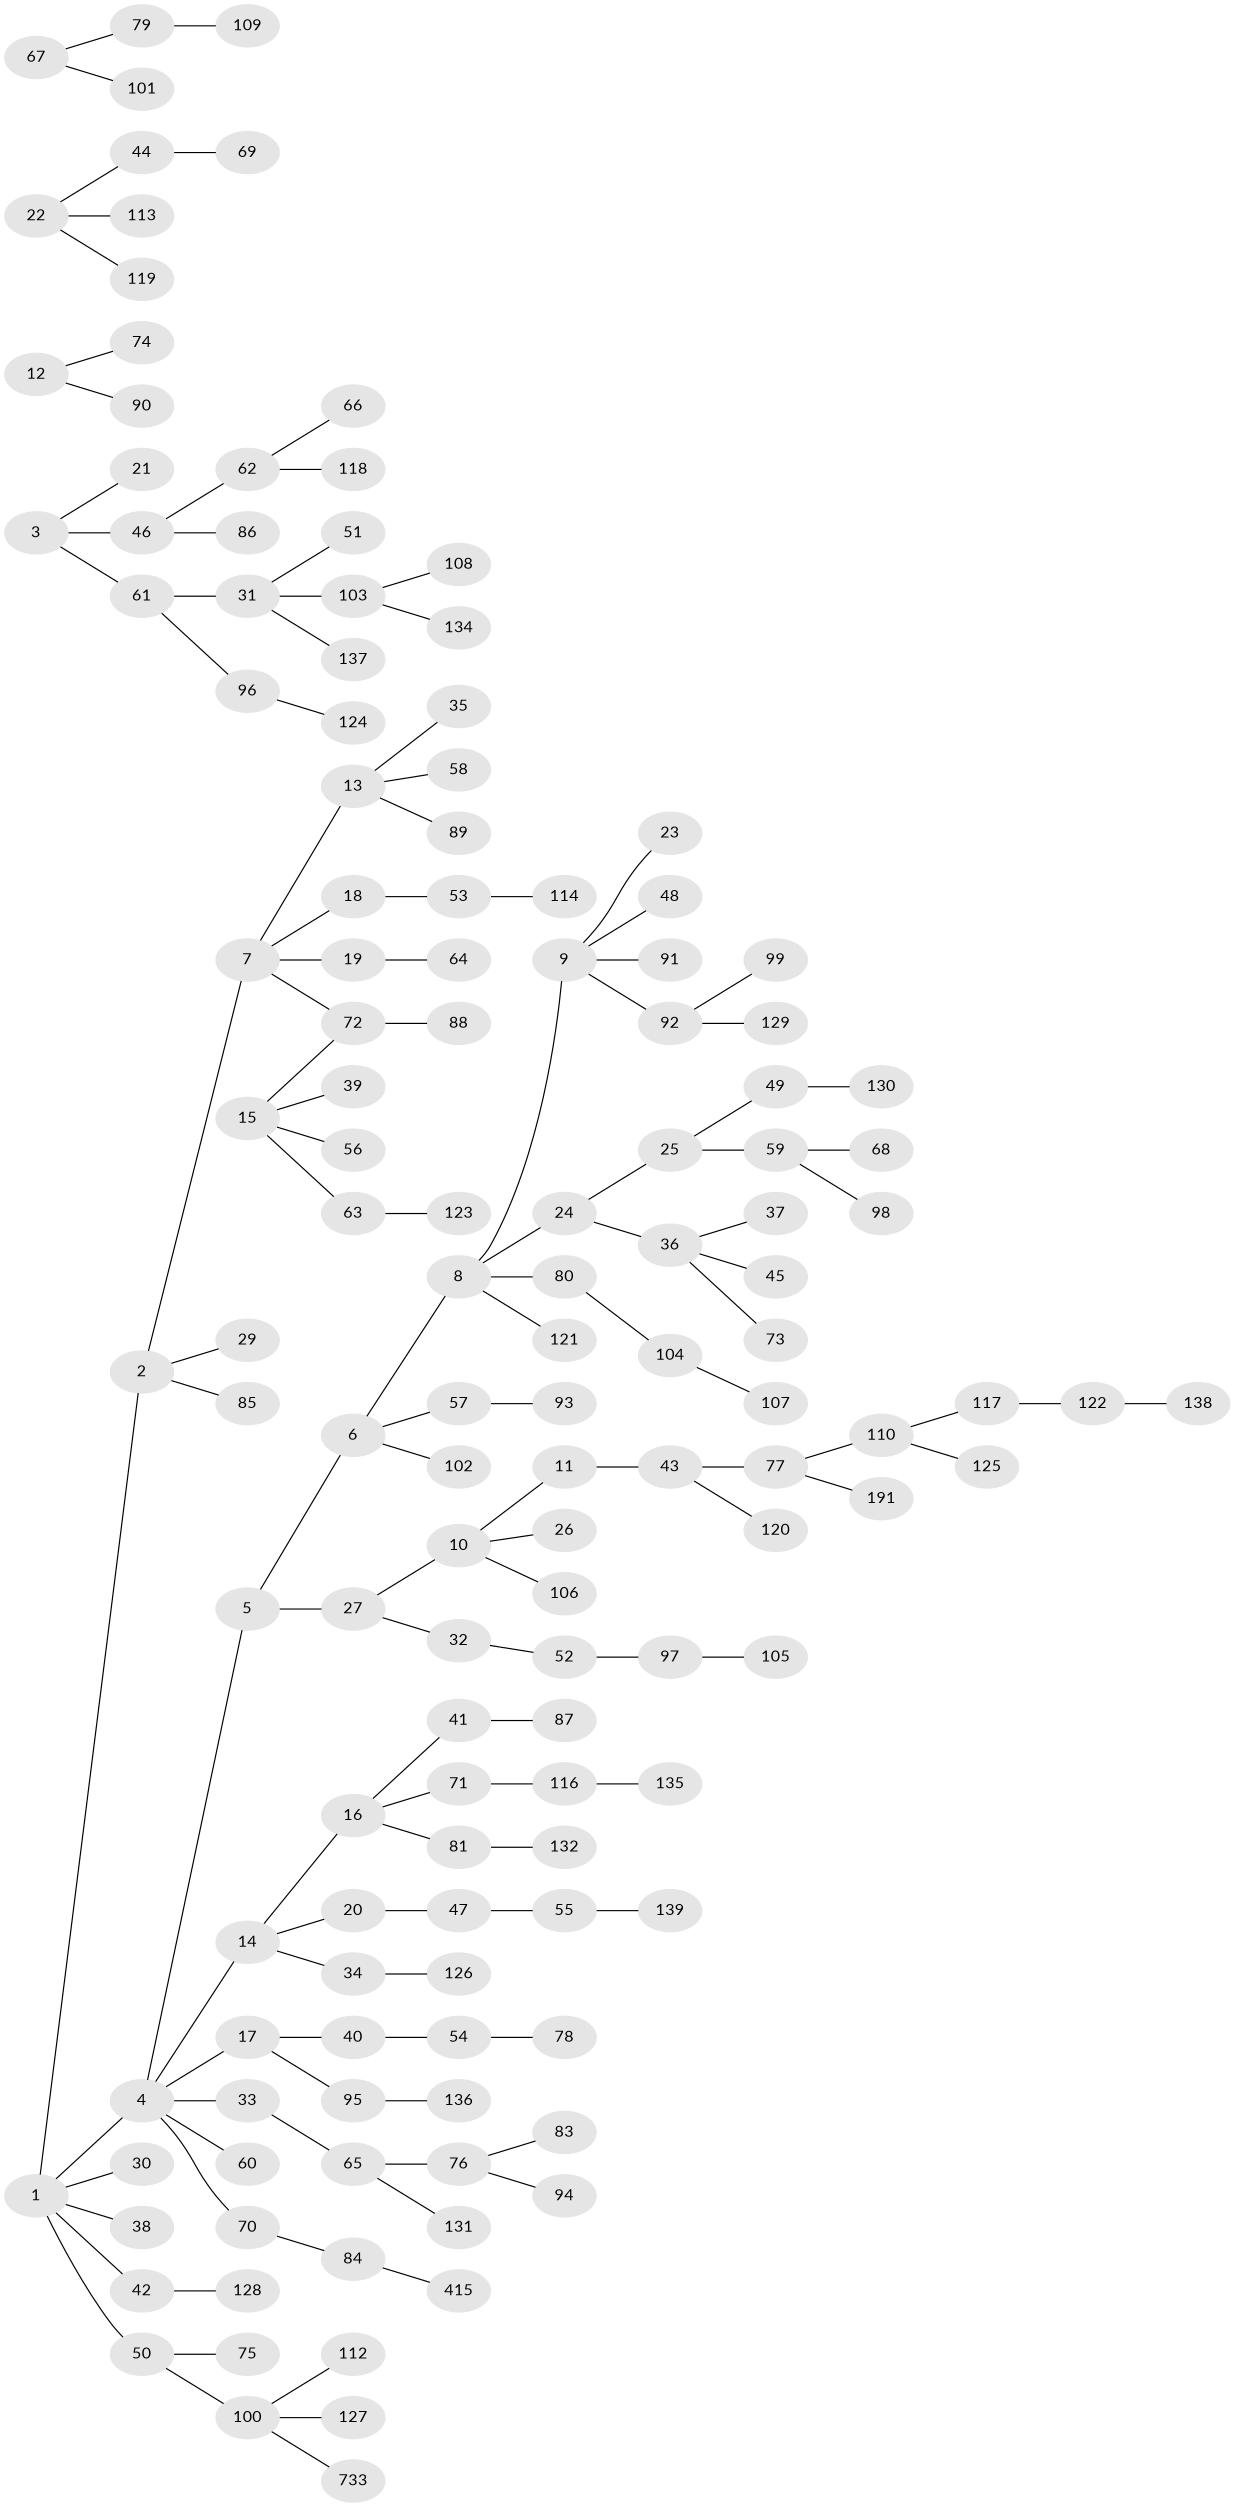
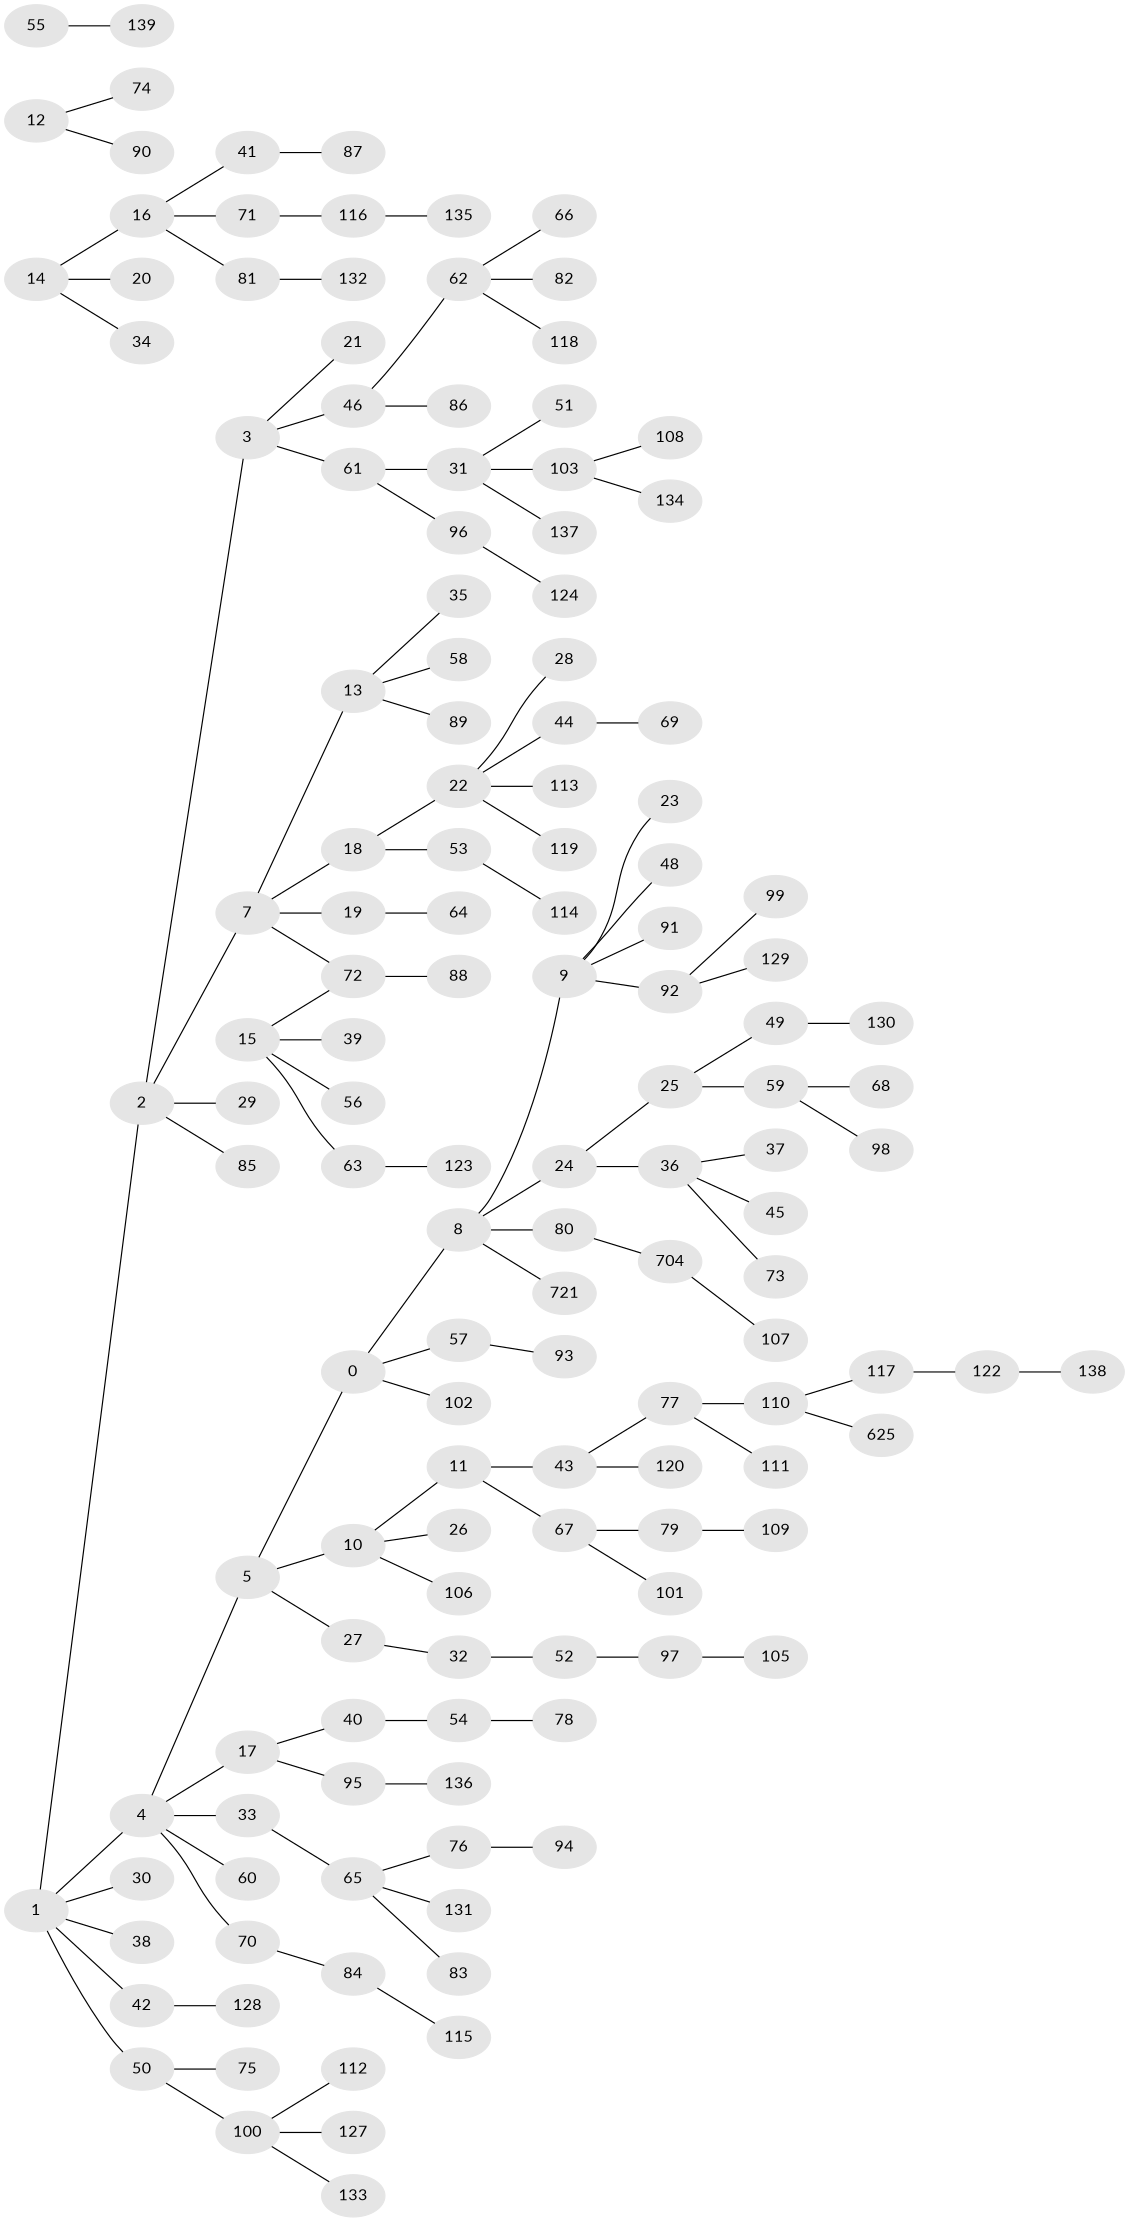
node "82": added
node "28": added
edge "3" -- "2": added
edge "22" -- "18": added
node "121": label "121" -> "721"
node "104": label "104" -> "704"
node "6": label "6" -> "0"
node "125": label "125" -> "625"
edge "11" -- "67": added
node "191": label "191" -> "111"
edge "10" -- "27": now "10" -- "5"
node "47": removed
node "126": removed
edge "14" -- "4": removed
edge "83" -- "76": now "83" -- "65"
node "415": label "415" -> "115"
node "733": label "733" -> "133"
